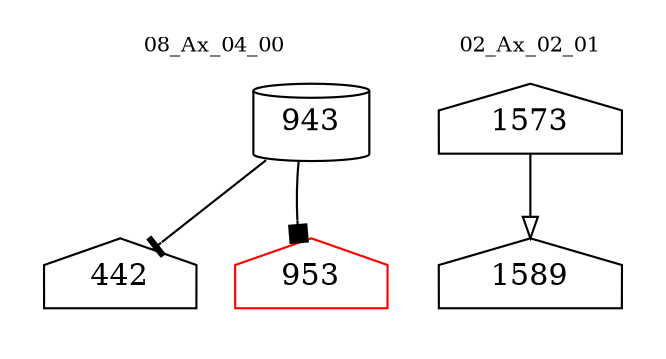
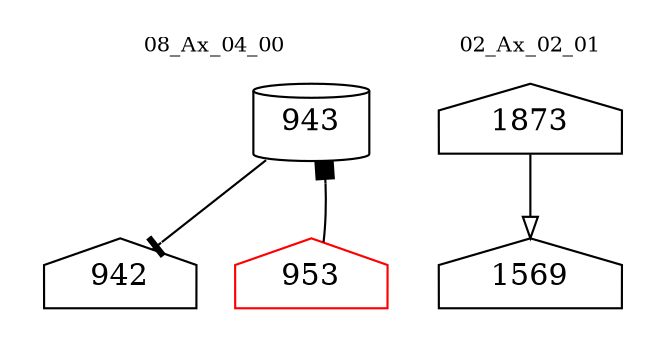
node "1573": label "1573" -> "1873"
edge "943" -> "953": reversed
node "442": label "442" -> "942"
node "1589": label "1589" -> "1569"
